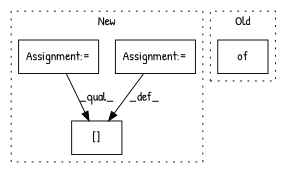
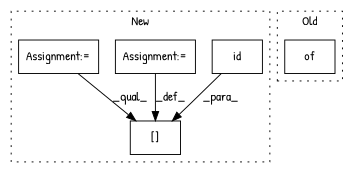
node "id": added
